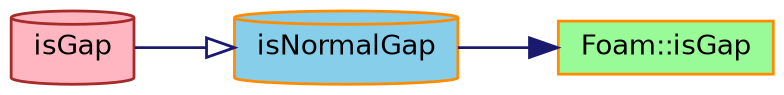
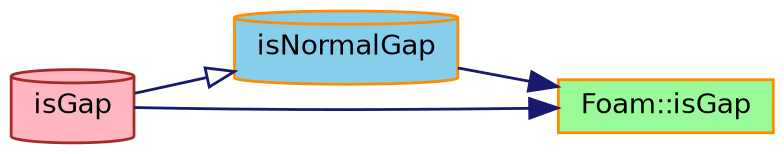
edge "isGap" -> "Foam::isGap": added
